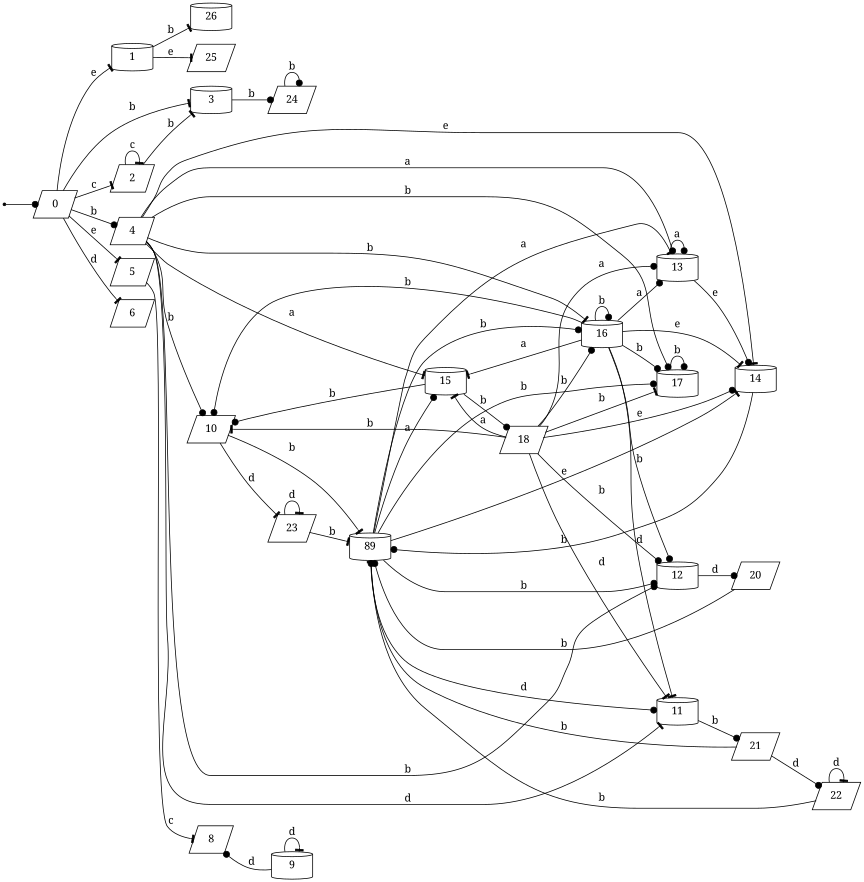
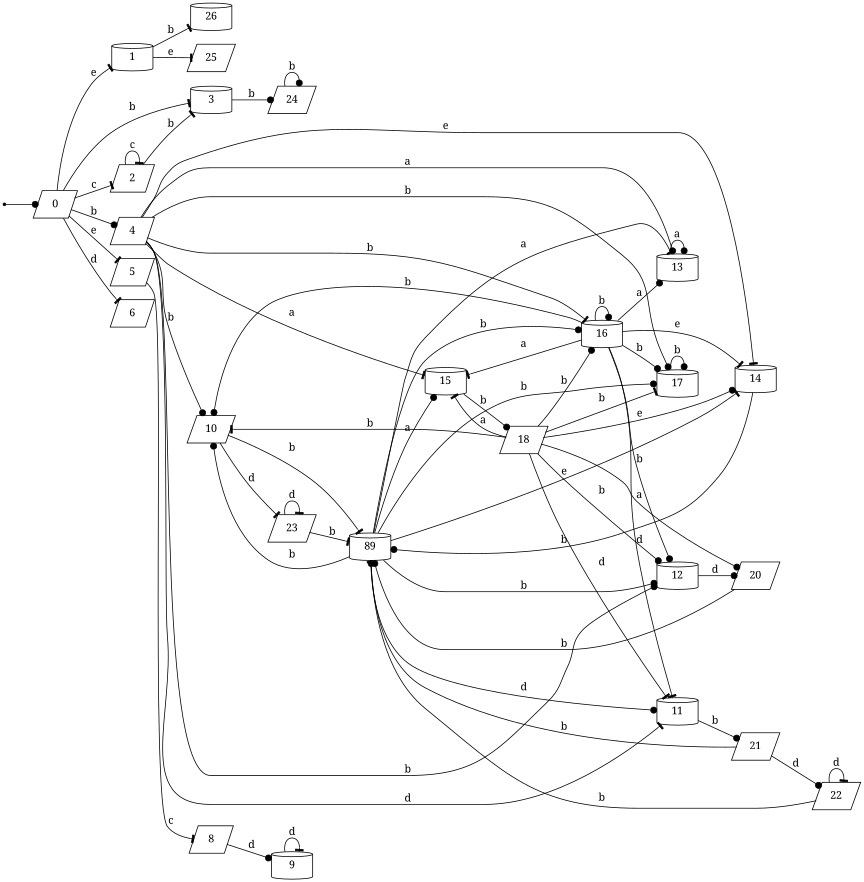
edge "13" -> "14": removed, label "e"
edge "18" -> "13": now "18" -> "20"
edge "15" -> "10": now "89" -> "10"
edge "9" -> "8": reversed
